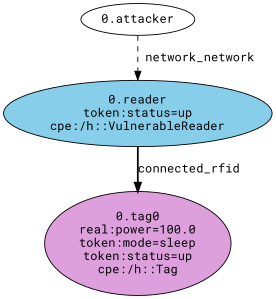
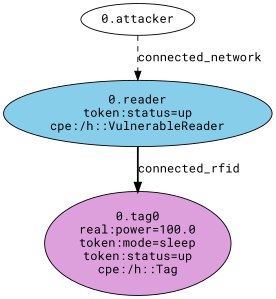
edge "0.attacker" -> "0.reader token:status=up cpe:/h::VulnerableReader": label "network_network" -> "connected_network"
